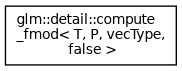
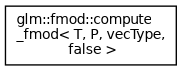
node "glm::detail::compute _fmod< T, P, vecType, false >": label "glm::detail::compute _fmod< T, P, vecType, false >" -> "glm::fmod::compute _fmod< T, P, vecType, false >"
